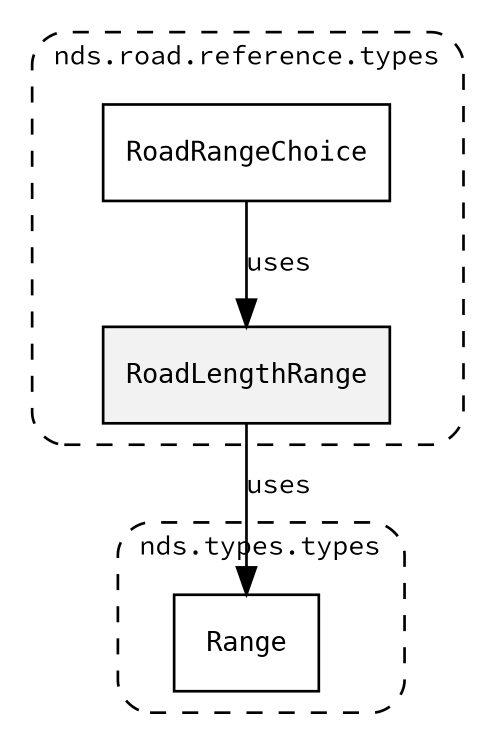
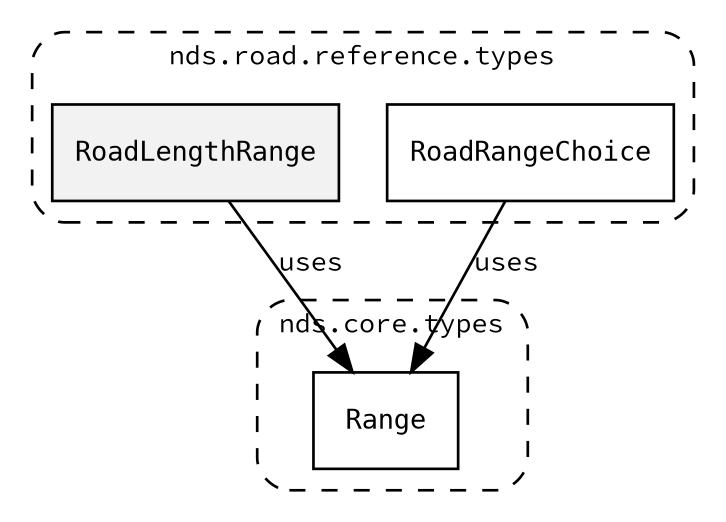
edge "RoadRangeChoice" -> "RoadLengthRange": now "RoadRangeChoice" -> "Range"
cluster "nds.types.types": label "nds.types.types" -> "nds.core.types"
